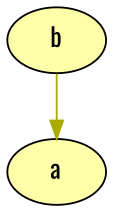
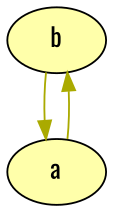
edge "a" -> "b": added
